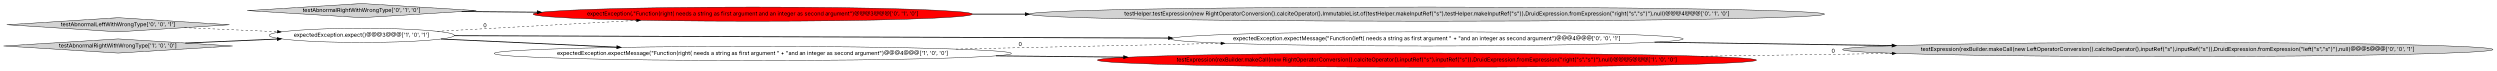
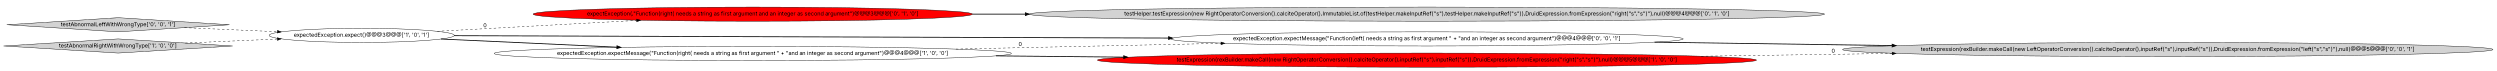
node "testAbnormalRightWithWrongType['0', '1', '0']": removed
edge "testAbnormalRightWithWrongType['1', '0', '0']" -> "expectedException.expect()@@@3@@@['1', '0', '1']": style bold -> dashed
